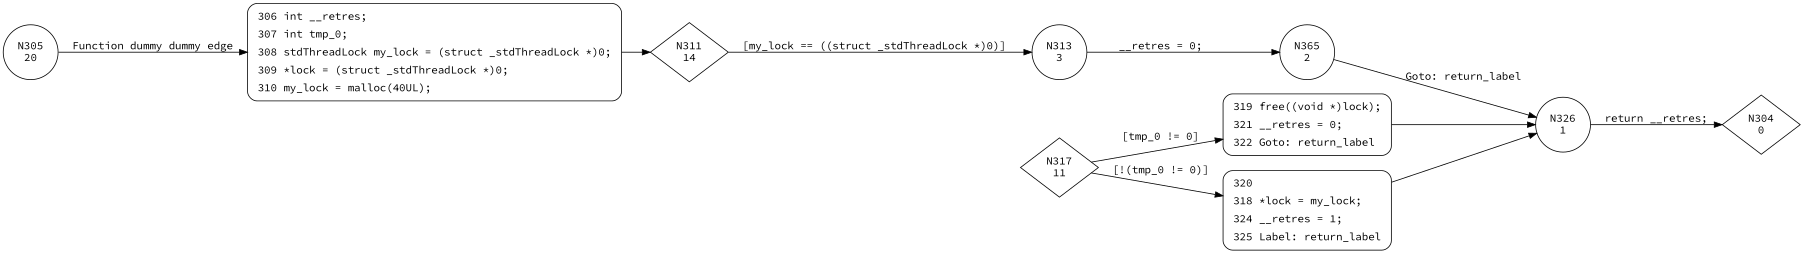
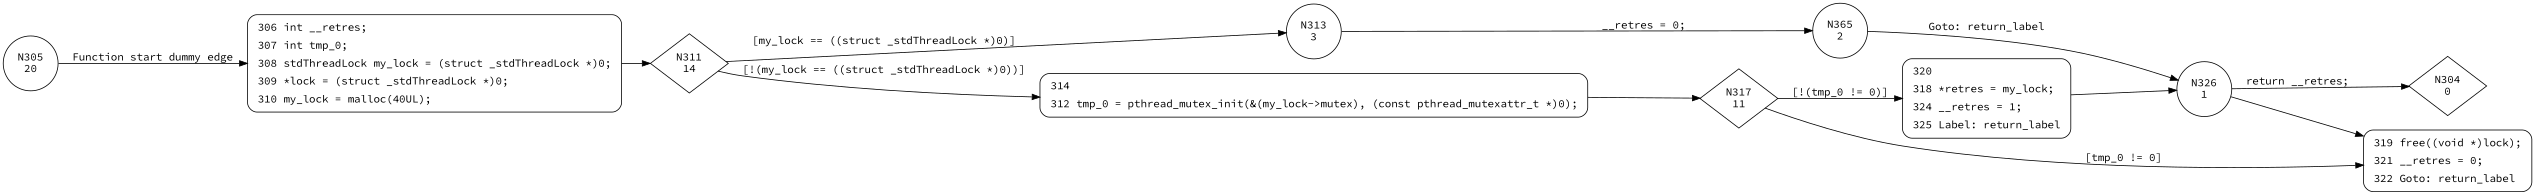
edge "N305 20" -> "306": label "Function dummy dummy edge" -> "Function start dummy edge"
node "314": added
edge "319" -> "N326 1": reversed
node "320": text "*lock = my_lock;" -> "*retres = my_lock;"
